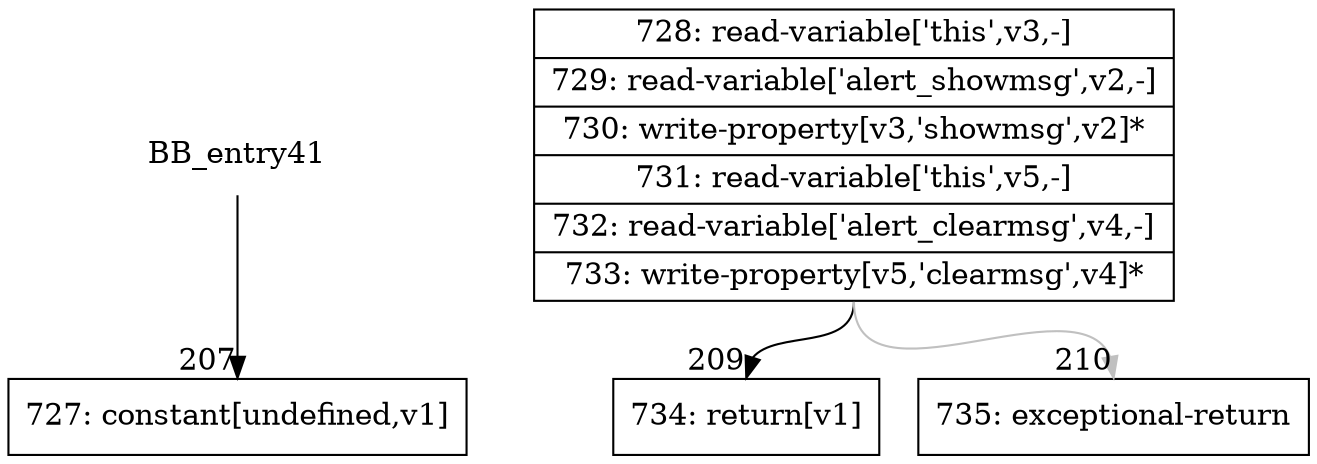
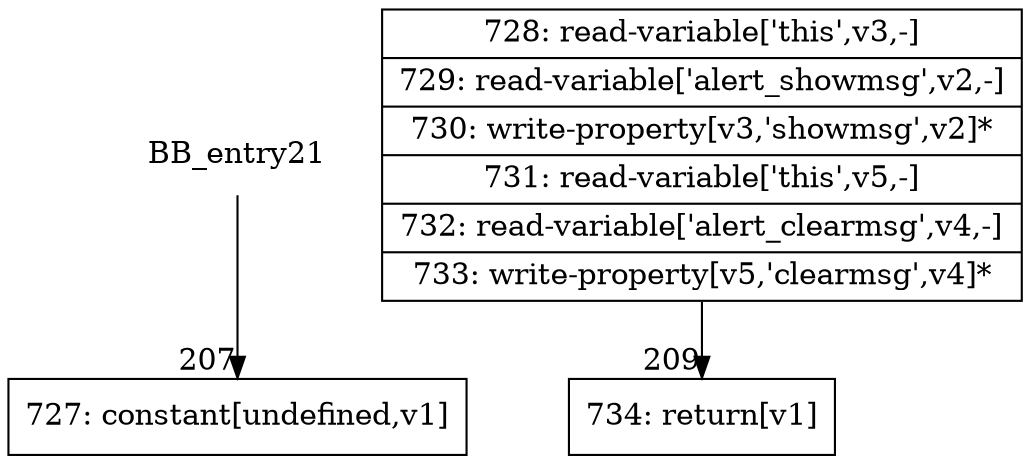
node "BB_entry41": label "BB_entry41" -> "BB_entry21"
node "735: exceptional-return": removed
